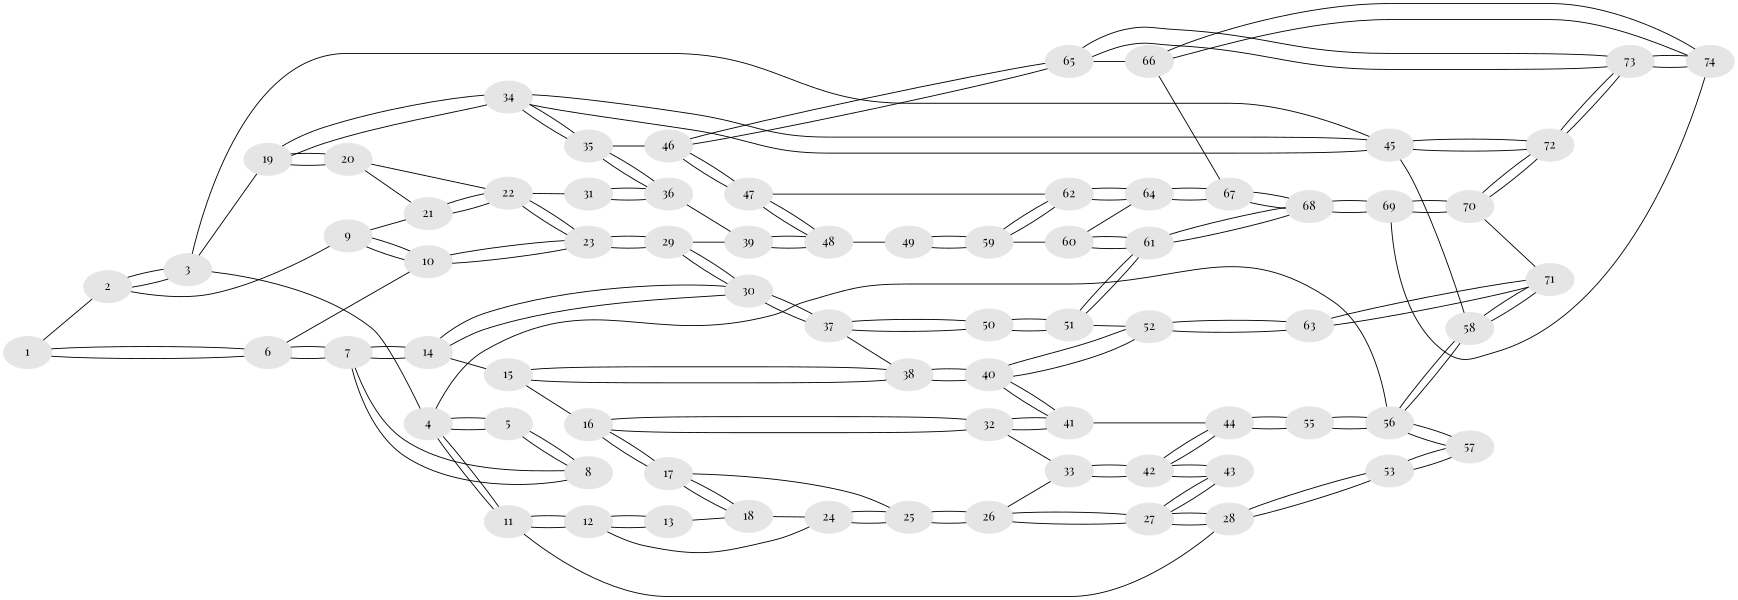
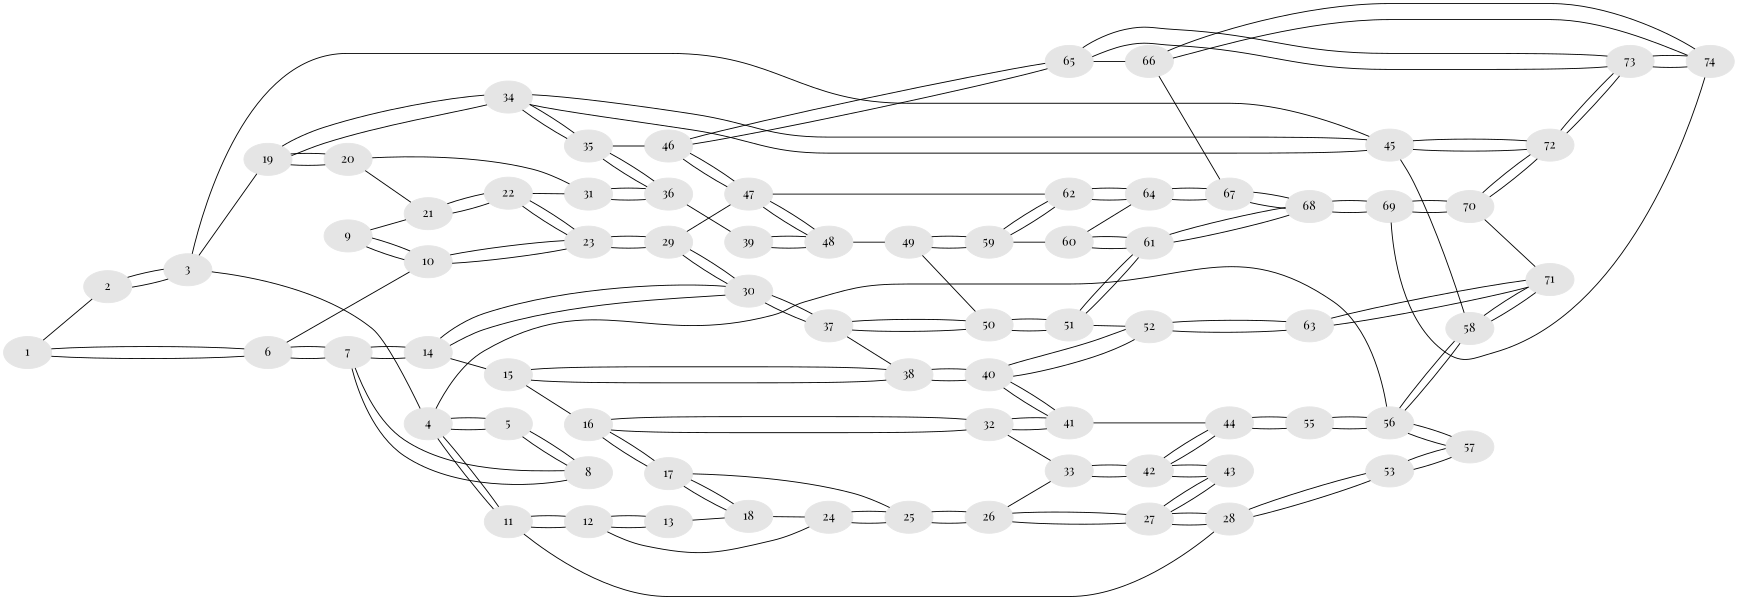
edge "20" -- "22": now "20" -- "31"
edge "29" -- "39": now "29" -- "47"
edge "49" -- "50": added
edge "9" -- "2": removed
